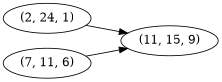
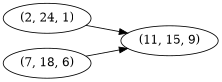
node "(7, 11, 6)": label "(7, 11, 6)" -> "(7, 18, 6)"
